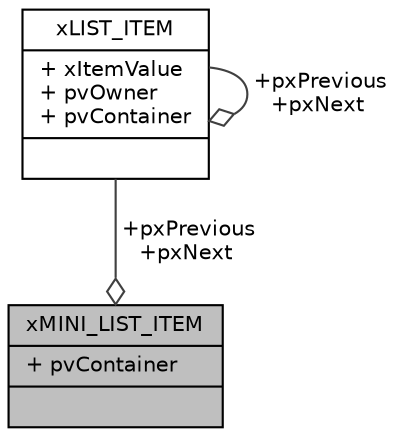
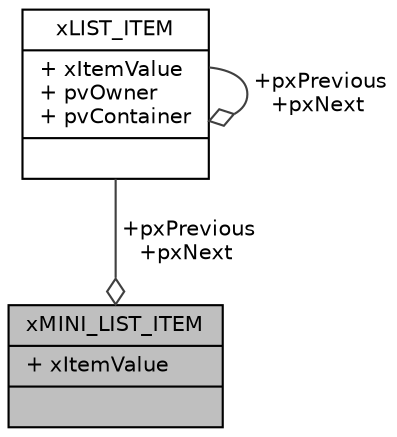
node "xMINI_LIST_ITEM": text "+ pvContainer" -> "+ xItemValue"
